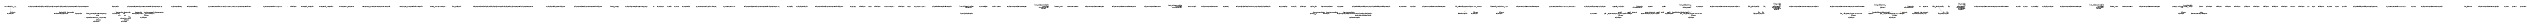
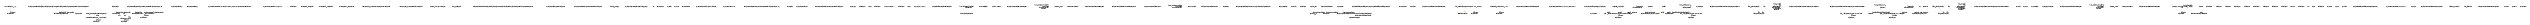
node "var cachedRoutes = this.routeCache[''1'']": added
edge "string expectedPath = ''/some/path/{capture}''" -> "with.AddGetRoute(expectedPath)": now "string expectedPath = ''/some/path/{capture}''" -> "Entry bool.ShouldBeTrue()"
